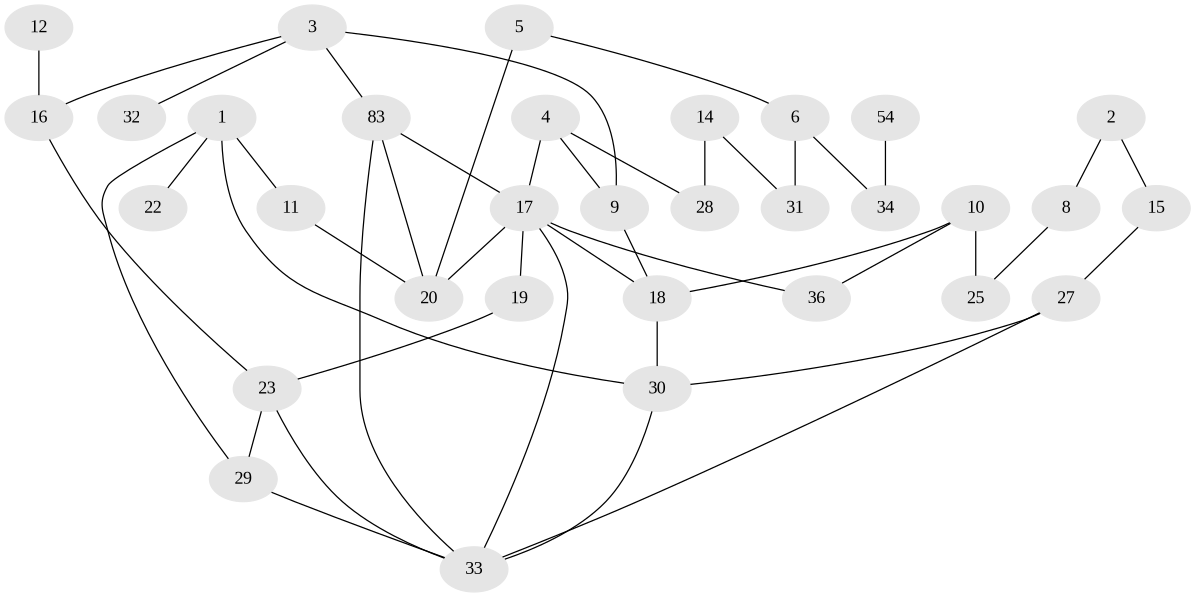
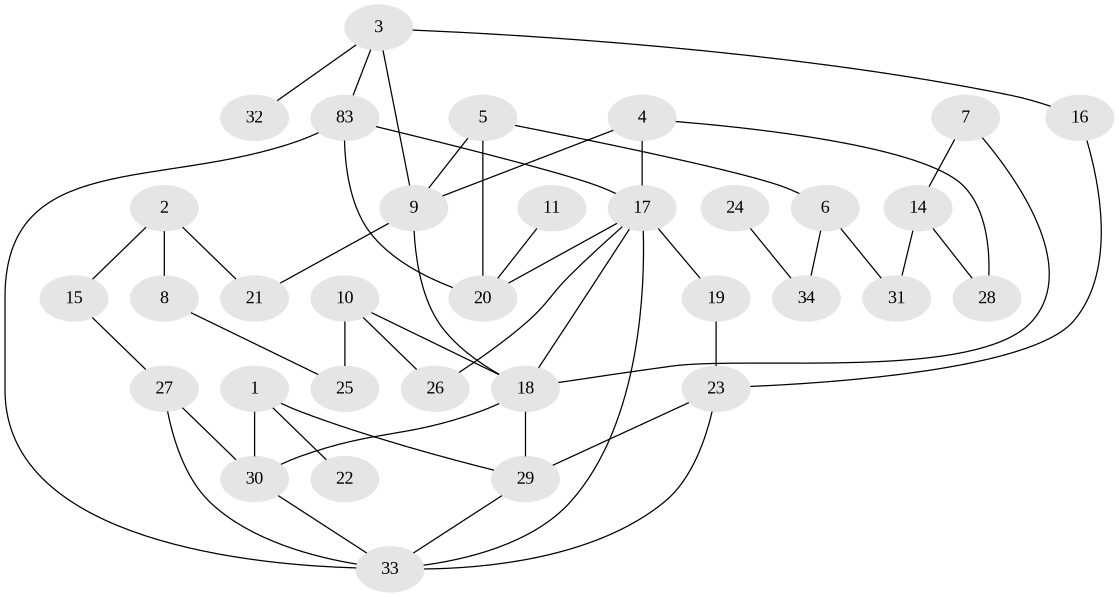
node "12": removed
node "54": label "54" -> "24"
node "7": added
edge "1" -- "11": removed
edge "5" -- "9": added
node "21": added
node "36": label "36" -> "26"
edge "18" -- "29": added
